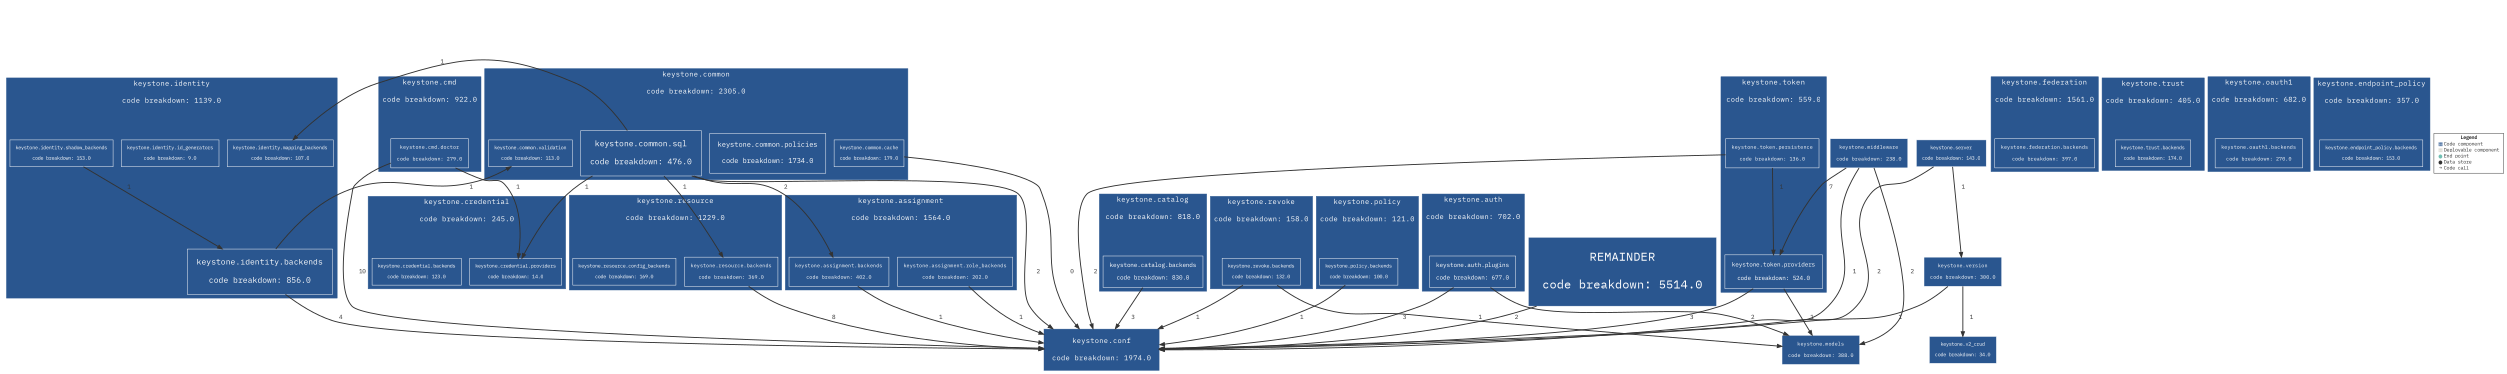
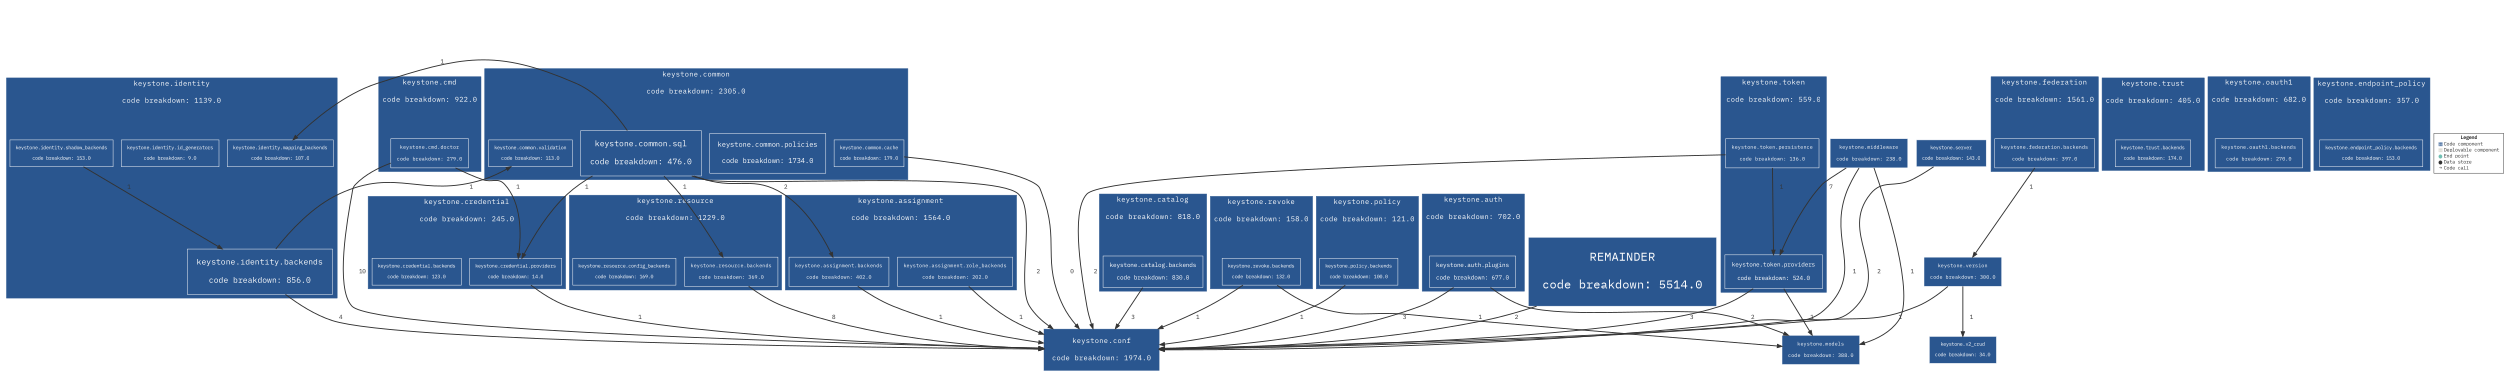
edge "keystone.server code breakdown: 143.0" -> "keystone.version code breakdown: 300.0": now "keystone.federation.backends code breakdown: 397.0" -> "keystone.version code breakdown: 300.0"
edge "keystone.middleware code breakdown: 238.0" -> "keystone.models code breakdown: 388.0": label "  2" -> "  1"
edge "keystone.credential.providers code breakdown: 14.0" -> "keystone.conf code breakdown: 1974.0": added, label "1"
